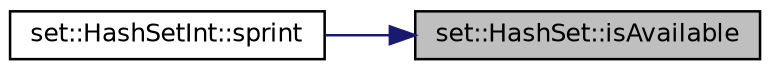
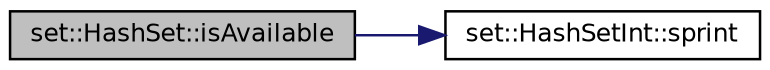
edge "set::HashSetInt::sprint" -> "set::HashSet::isAvailable": reversed
